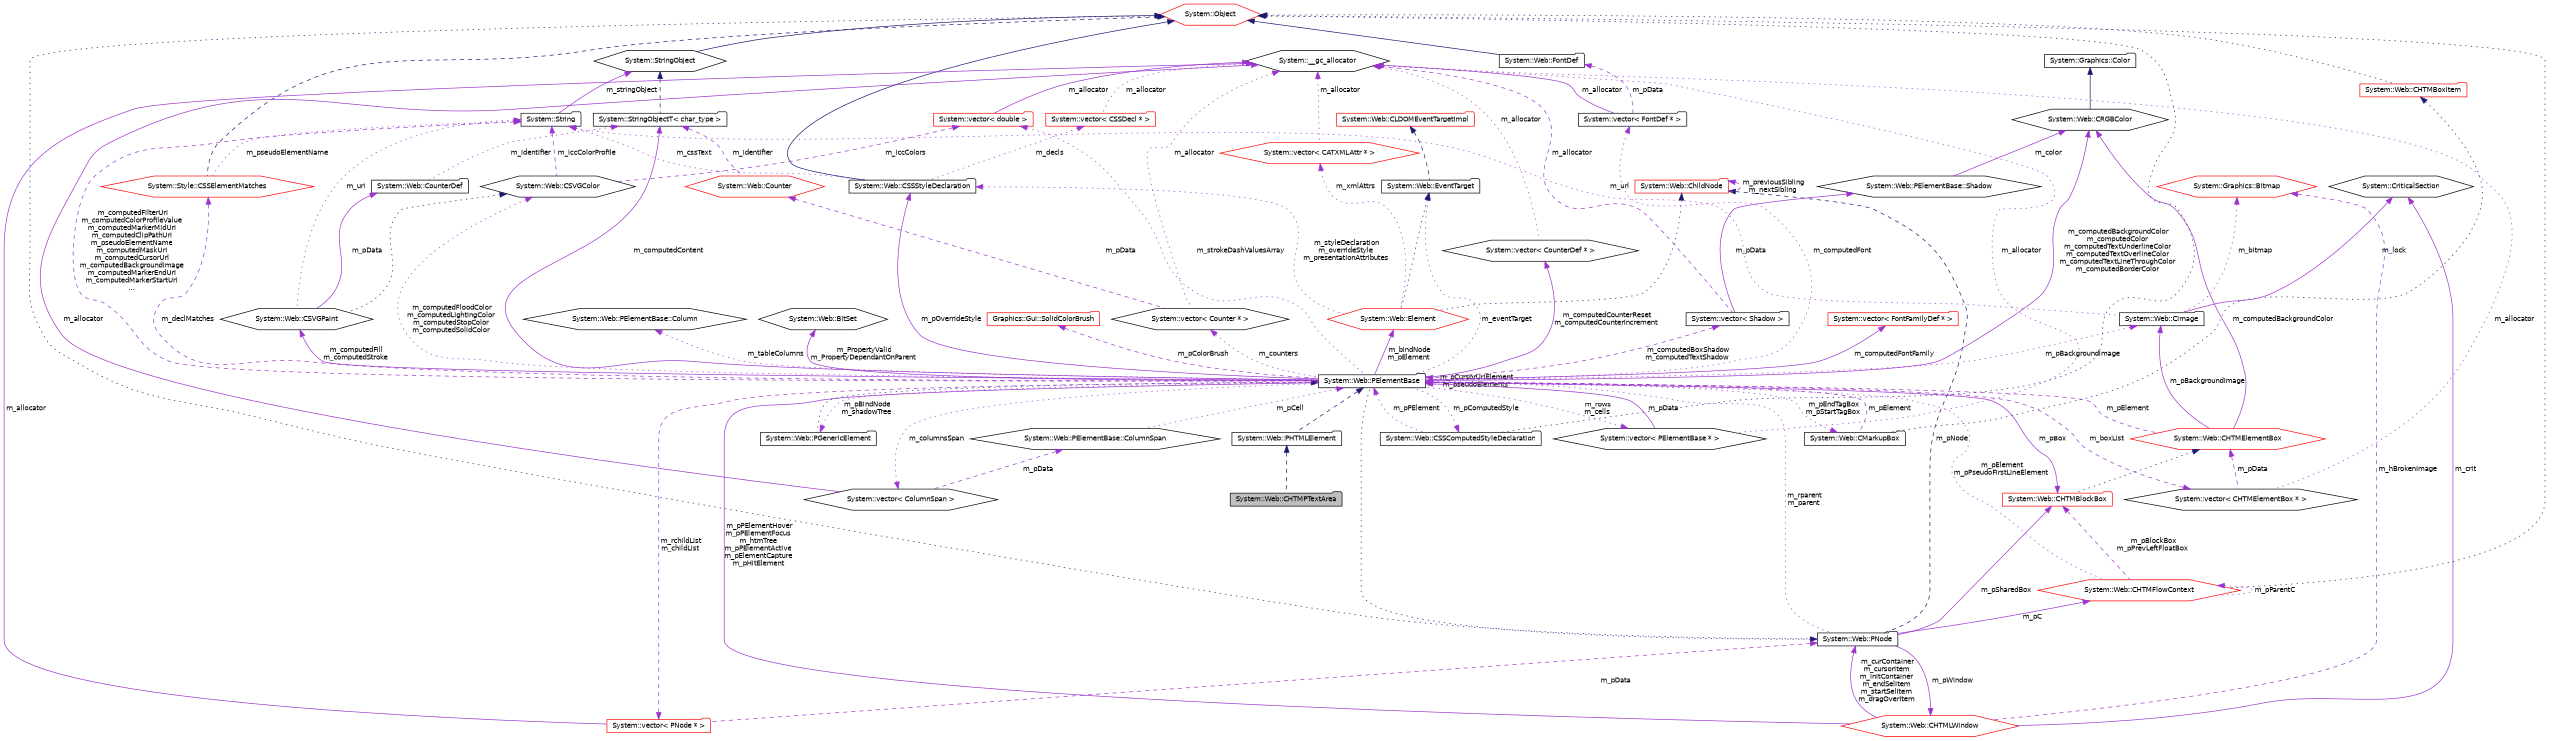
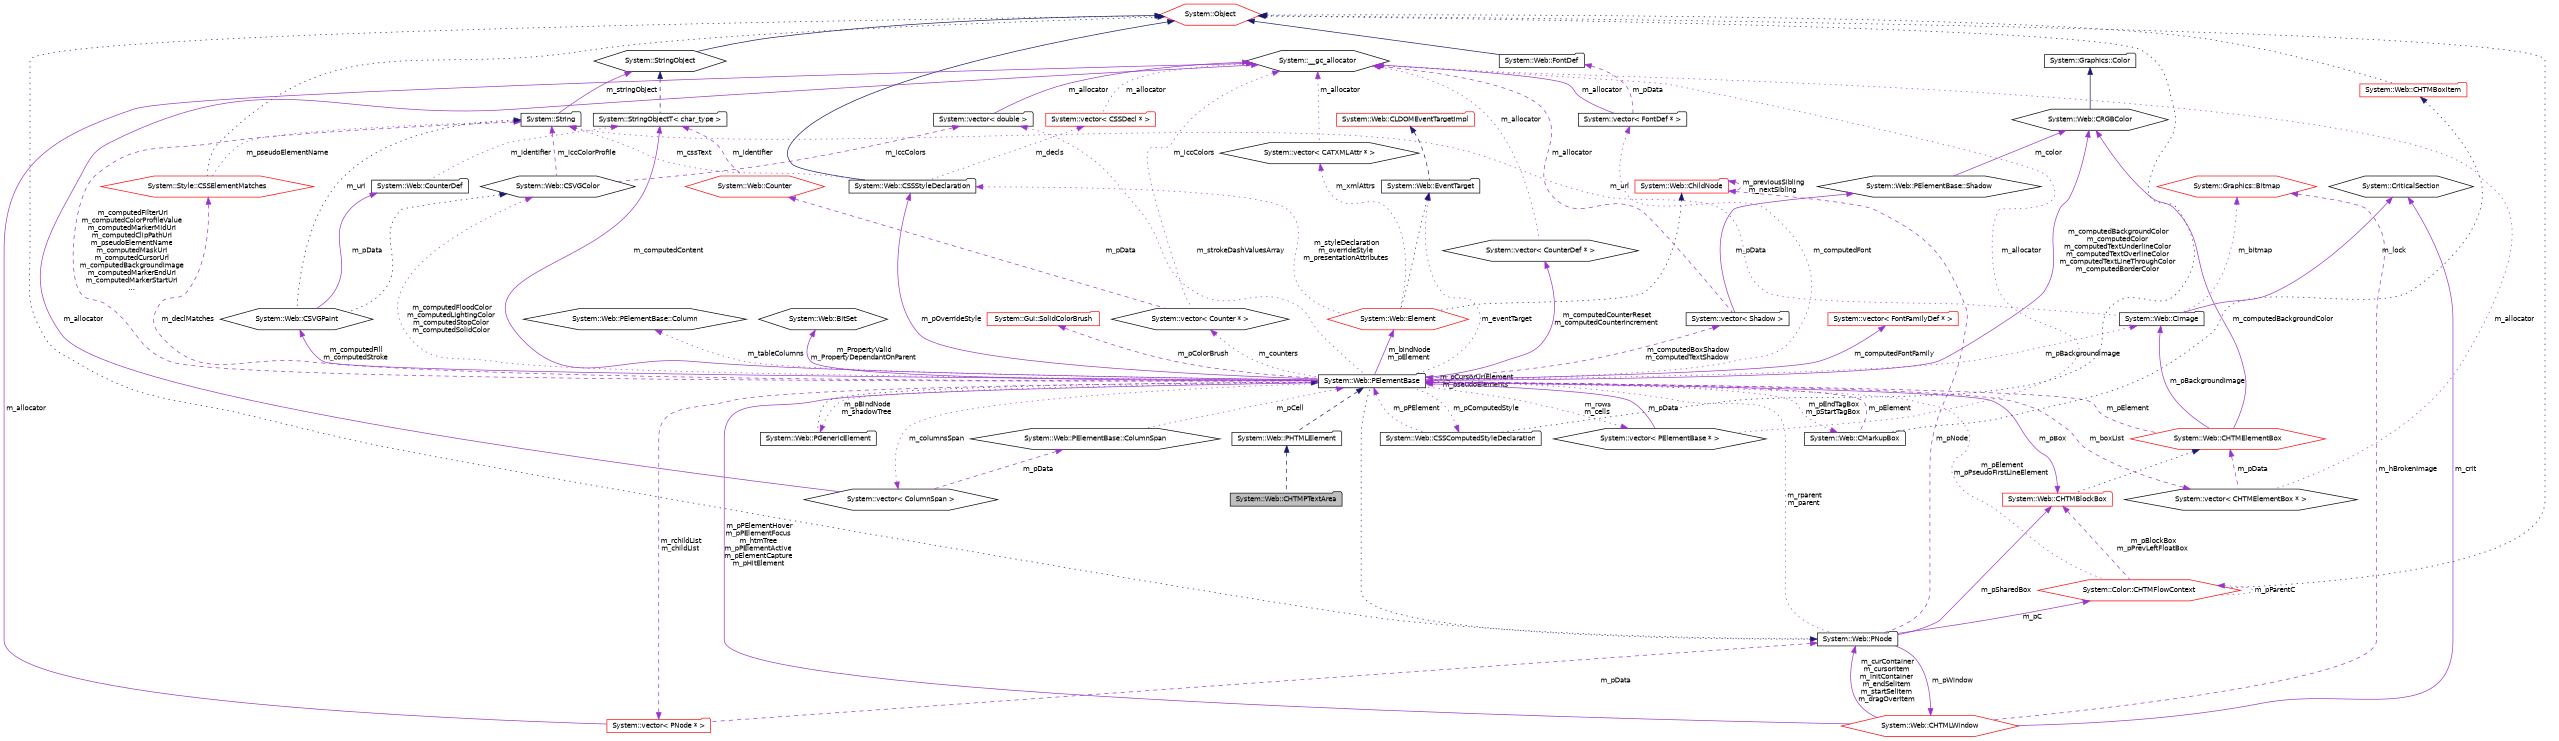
edge "System::Style::CSSElementMatches" -> "System::Object": style dashed -> dotted
node "System::vector< double >": color red -> black
edge "System::vector< Counter * >" -> "System::__gc_allocator": label " m_allocator" -> " m_iccColors"
node "System::vector< CATXMLAttr * >": color red -> black
edge "System::Web::CSVGPaint" -> "System::String": color darkorchid3 -> midnightblue
node "Graphics::Gui::SolidColorBrush": label "Graphics::Gui::SolidColorBrush" -> "System::Gui::SolidColorBrush"
edge "System::Web::PNode" -> "System::Web::ChildNode": color midnightblue -> darkorchid3
node "System::Web::CHTMFlowContext": label "System::Web::CHTMFlowContext" -> "System::Color::CHTMFlowContext"
